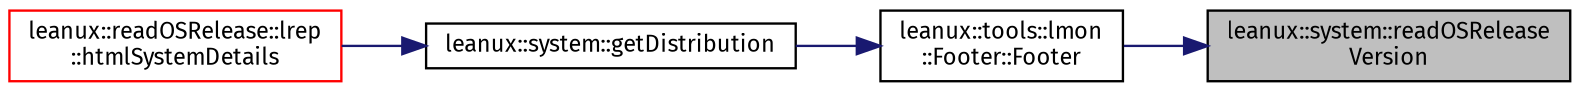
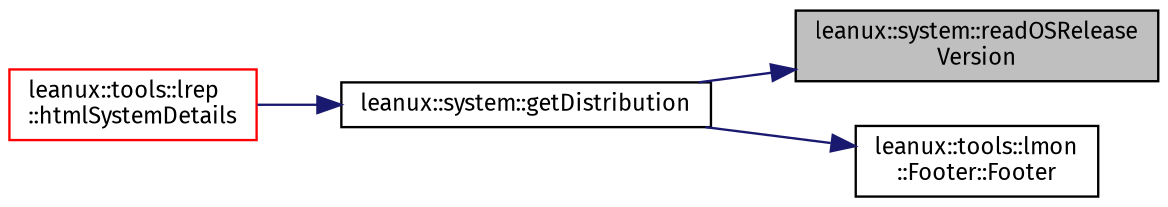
node "leanux::readOSRelease::lrep ::htmlSystemDetails": label "leanux::readOSRelease::lrep ::htmlSystemDetails" -> "leanux::tools::lrep ::htmlSystemDetails"
edge "leanux::tools::lmon ::Footer::Footer" -> "leanux::system::readOSRelease Version": now "leanux::system::getDistribution" -> "leanux::system::readOSRelease Version"
